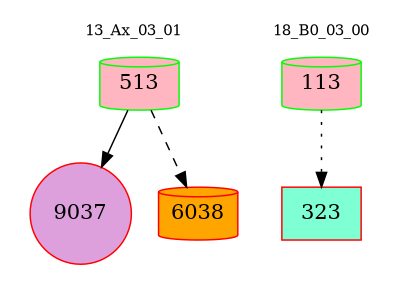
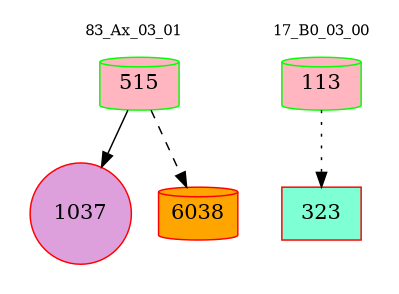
cluster "13_Ax_03_01": label "13_Ax_03_01" -> "83_Ax_03_01"
cluster "18_B0_03_00": label "18_B0_03_00" -> "17_B0_03_00"
node "513": label "513" -> "515"
node "9037": label "9037" -> "1037"
